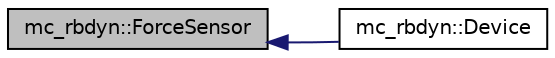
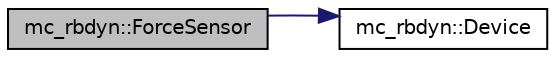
edge "mc_rbdyn::Device" -> "mc_rbdyn::ForceSensor": reversed
